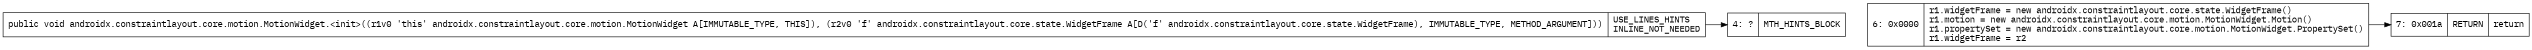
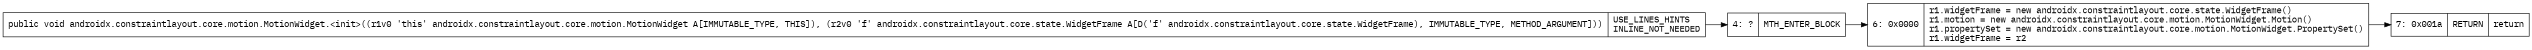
node "4: ?": text "MTH_HINTS_BLOCK" -> "MTH_ENTER_BLOCK"
edge "4: ?" -> "6: 0x0000": added
